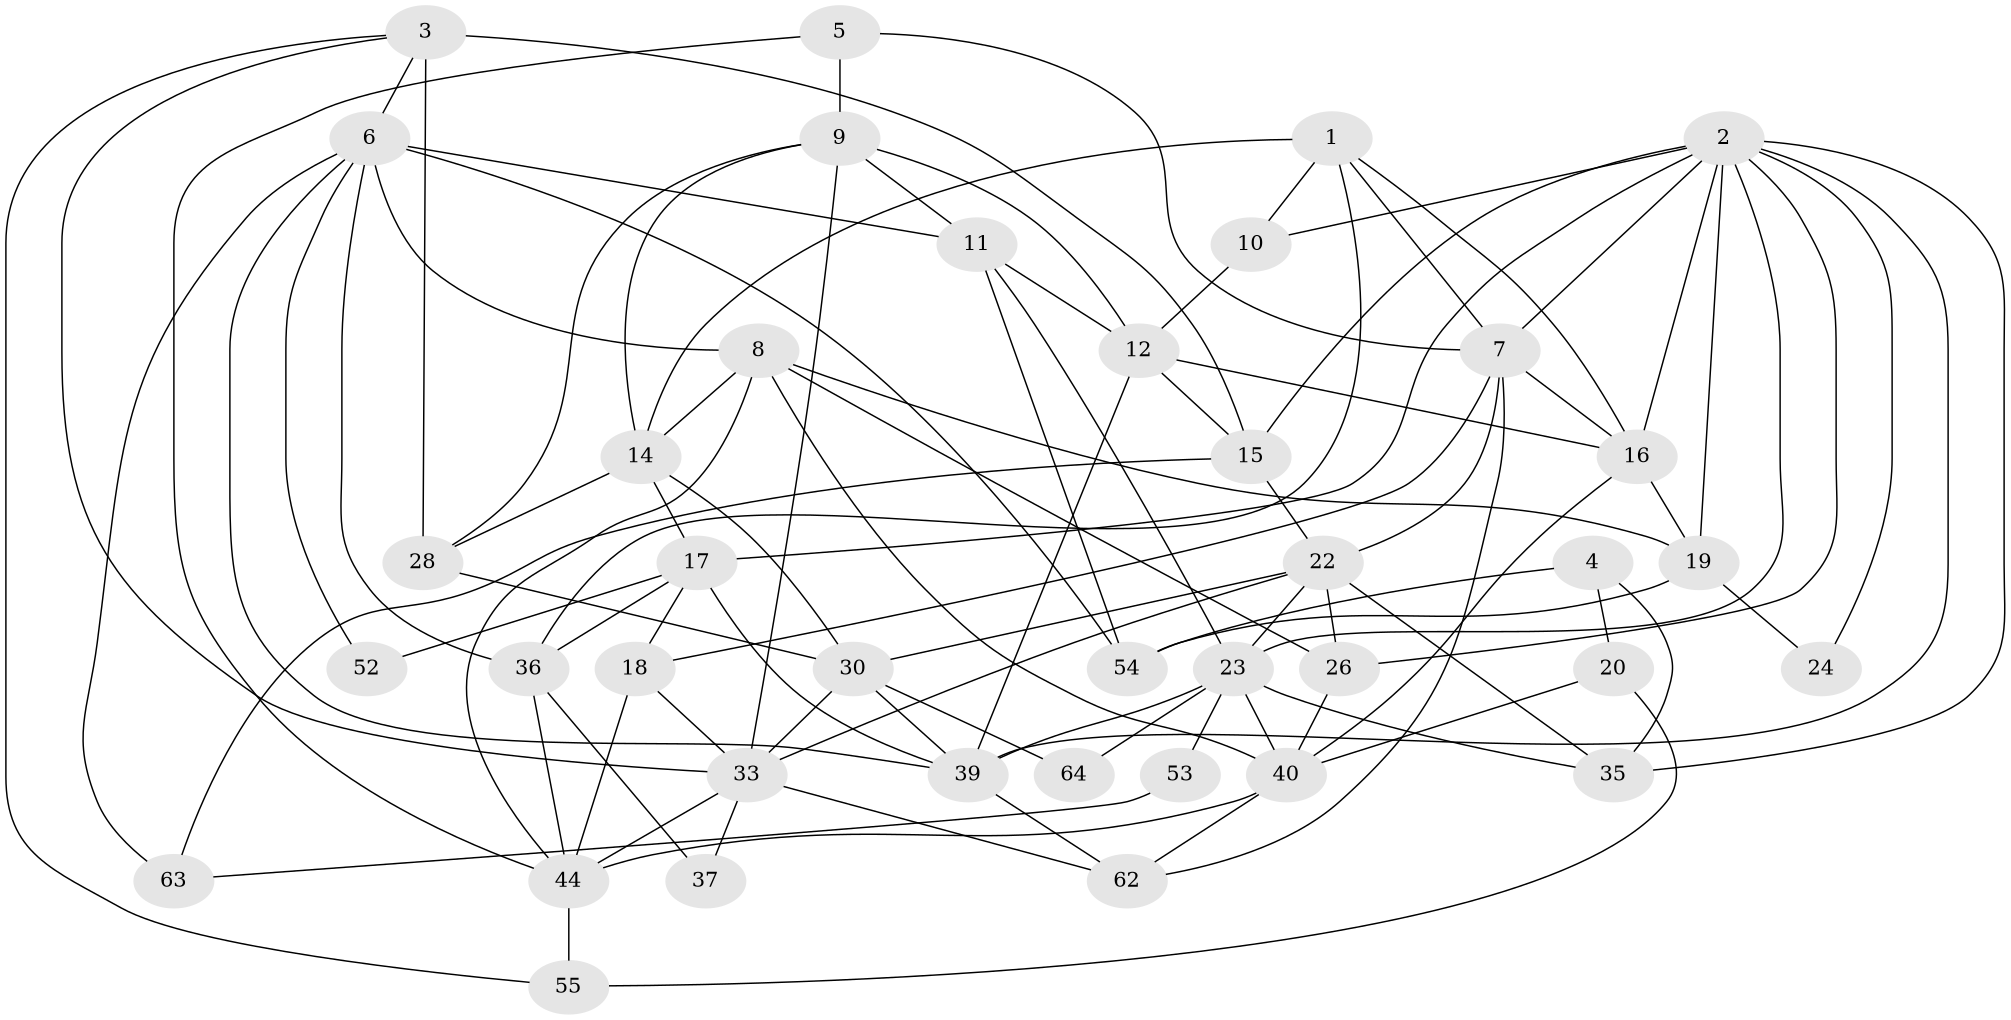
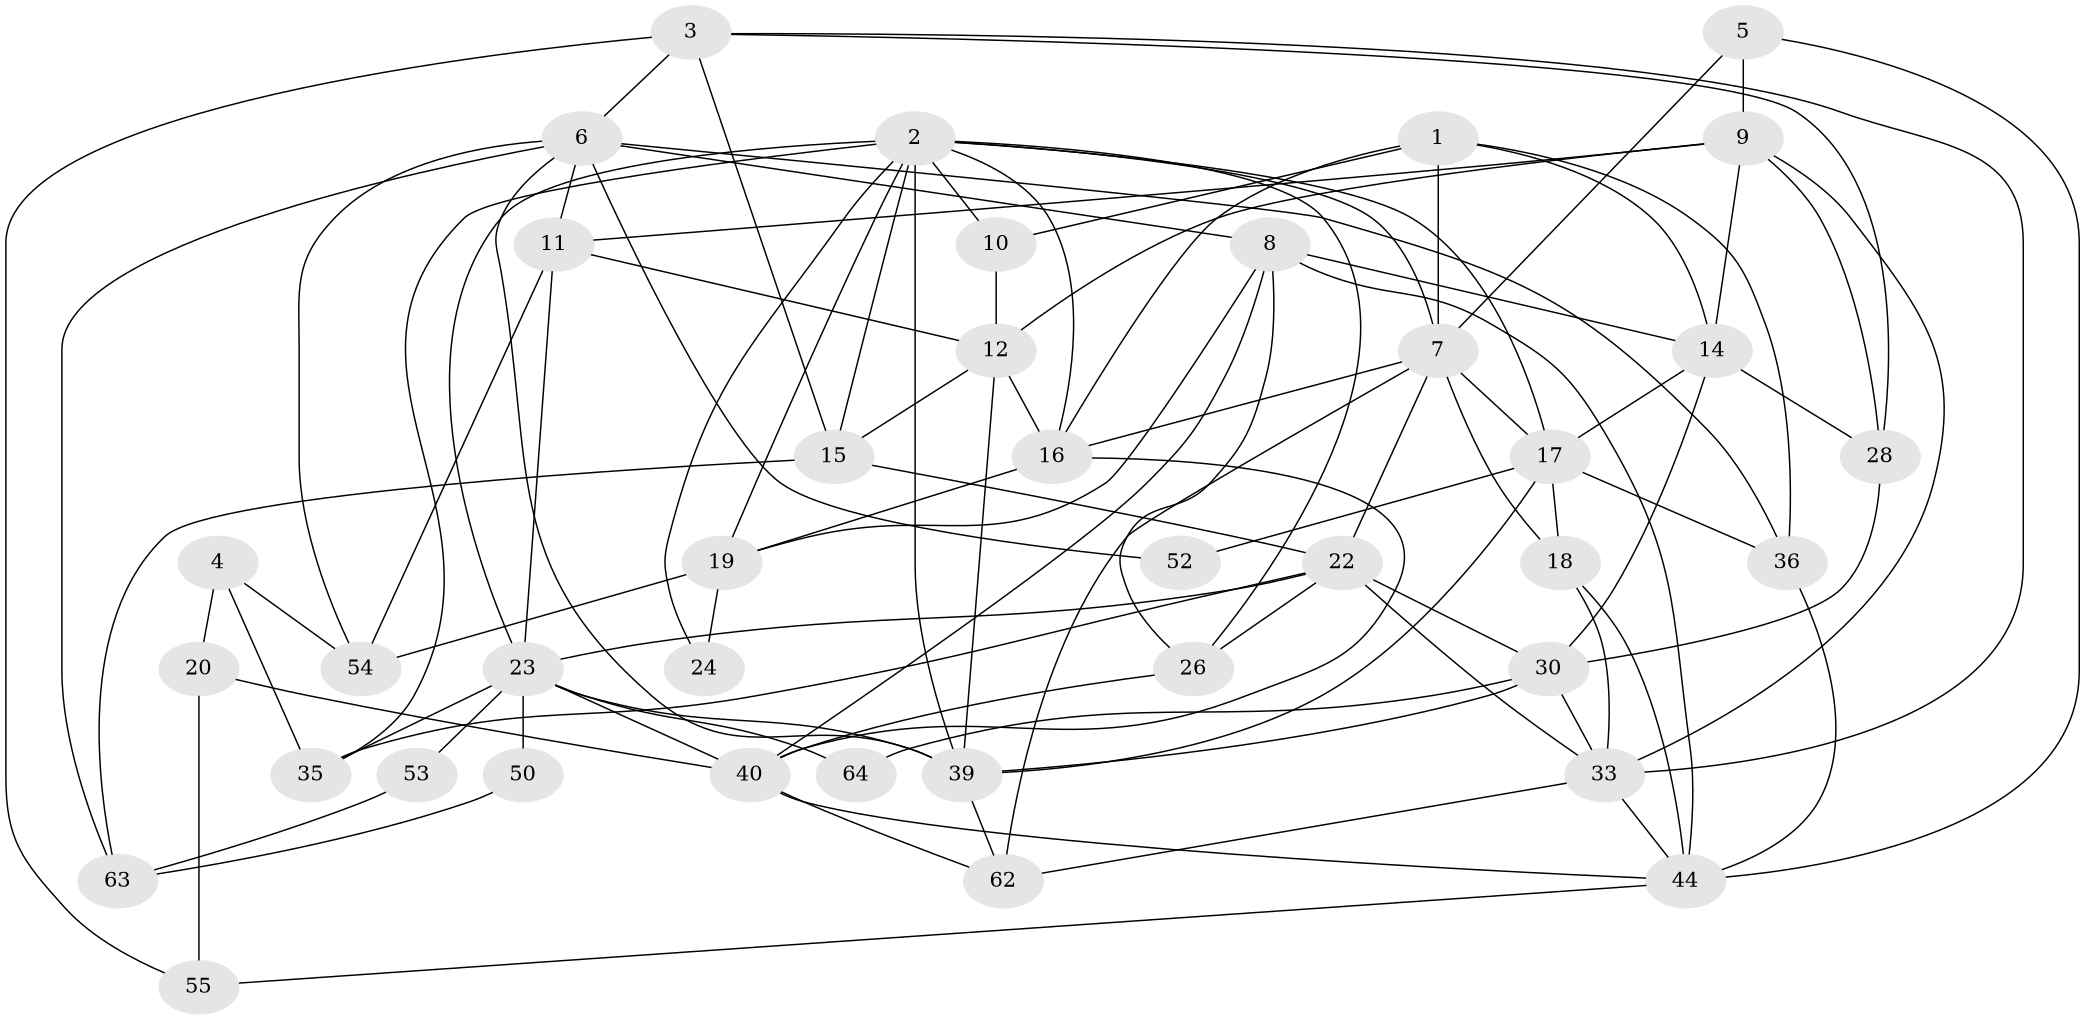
edge "7" -- "17": added
node "50": added
node "37": removed
